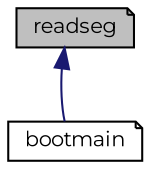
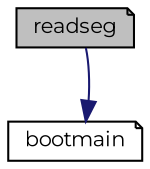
edge "bootmain" -> "readseg": reversed
